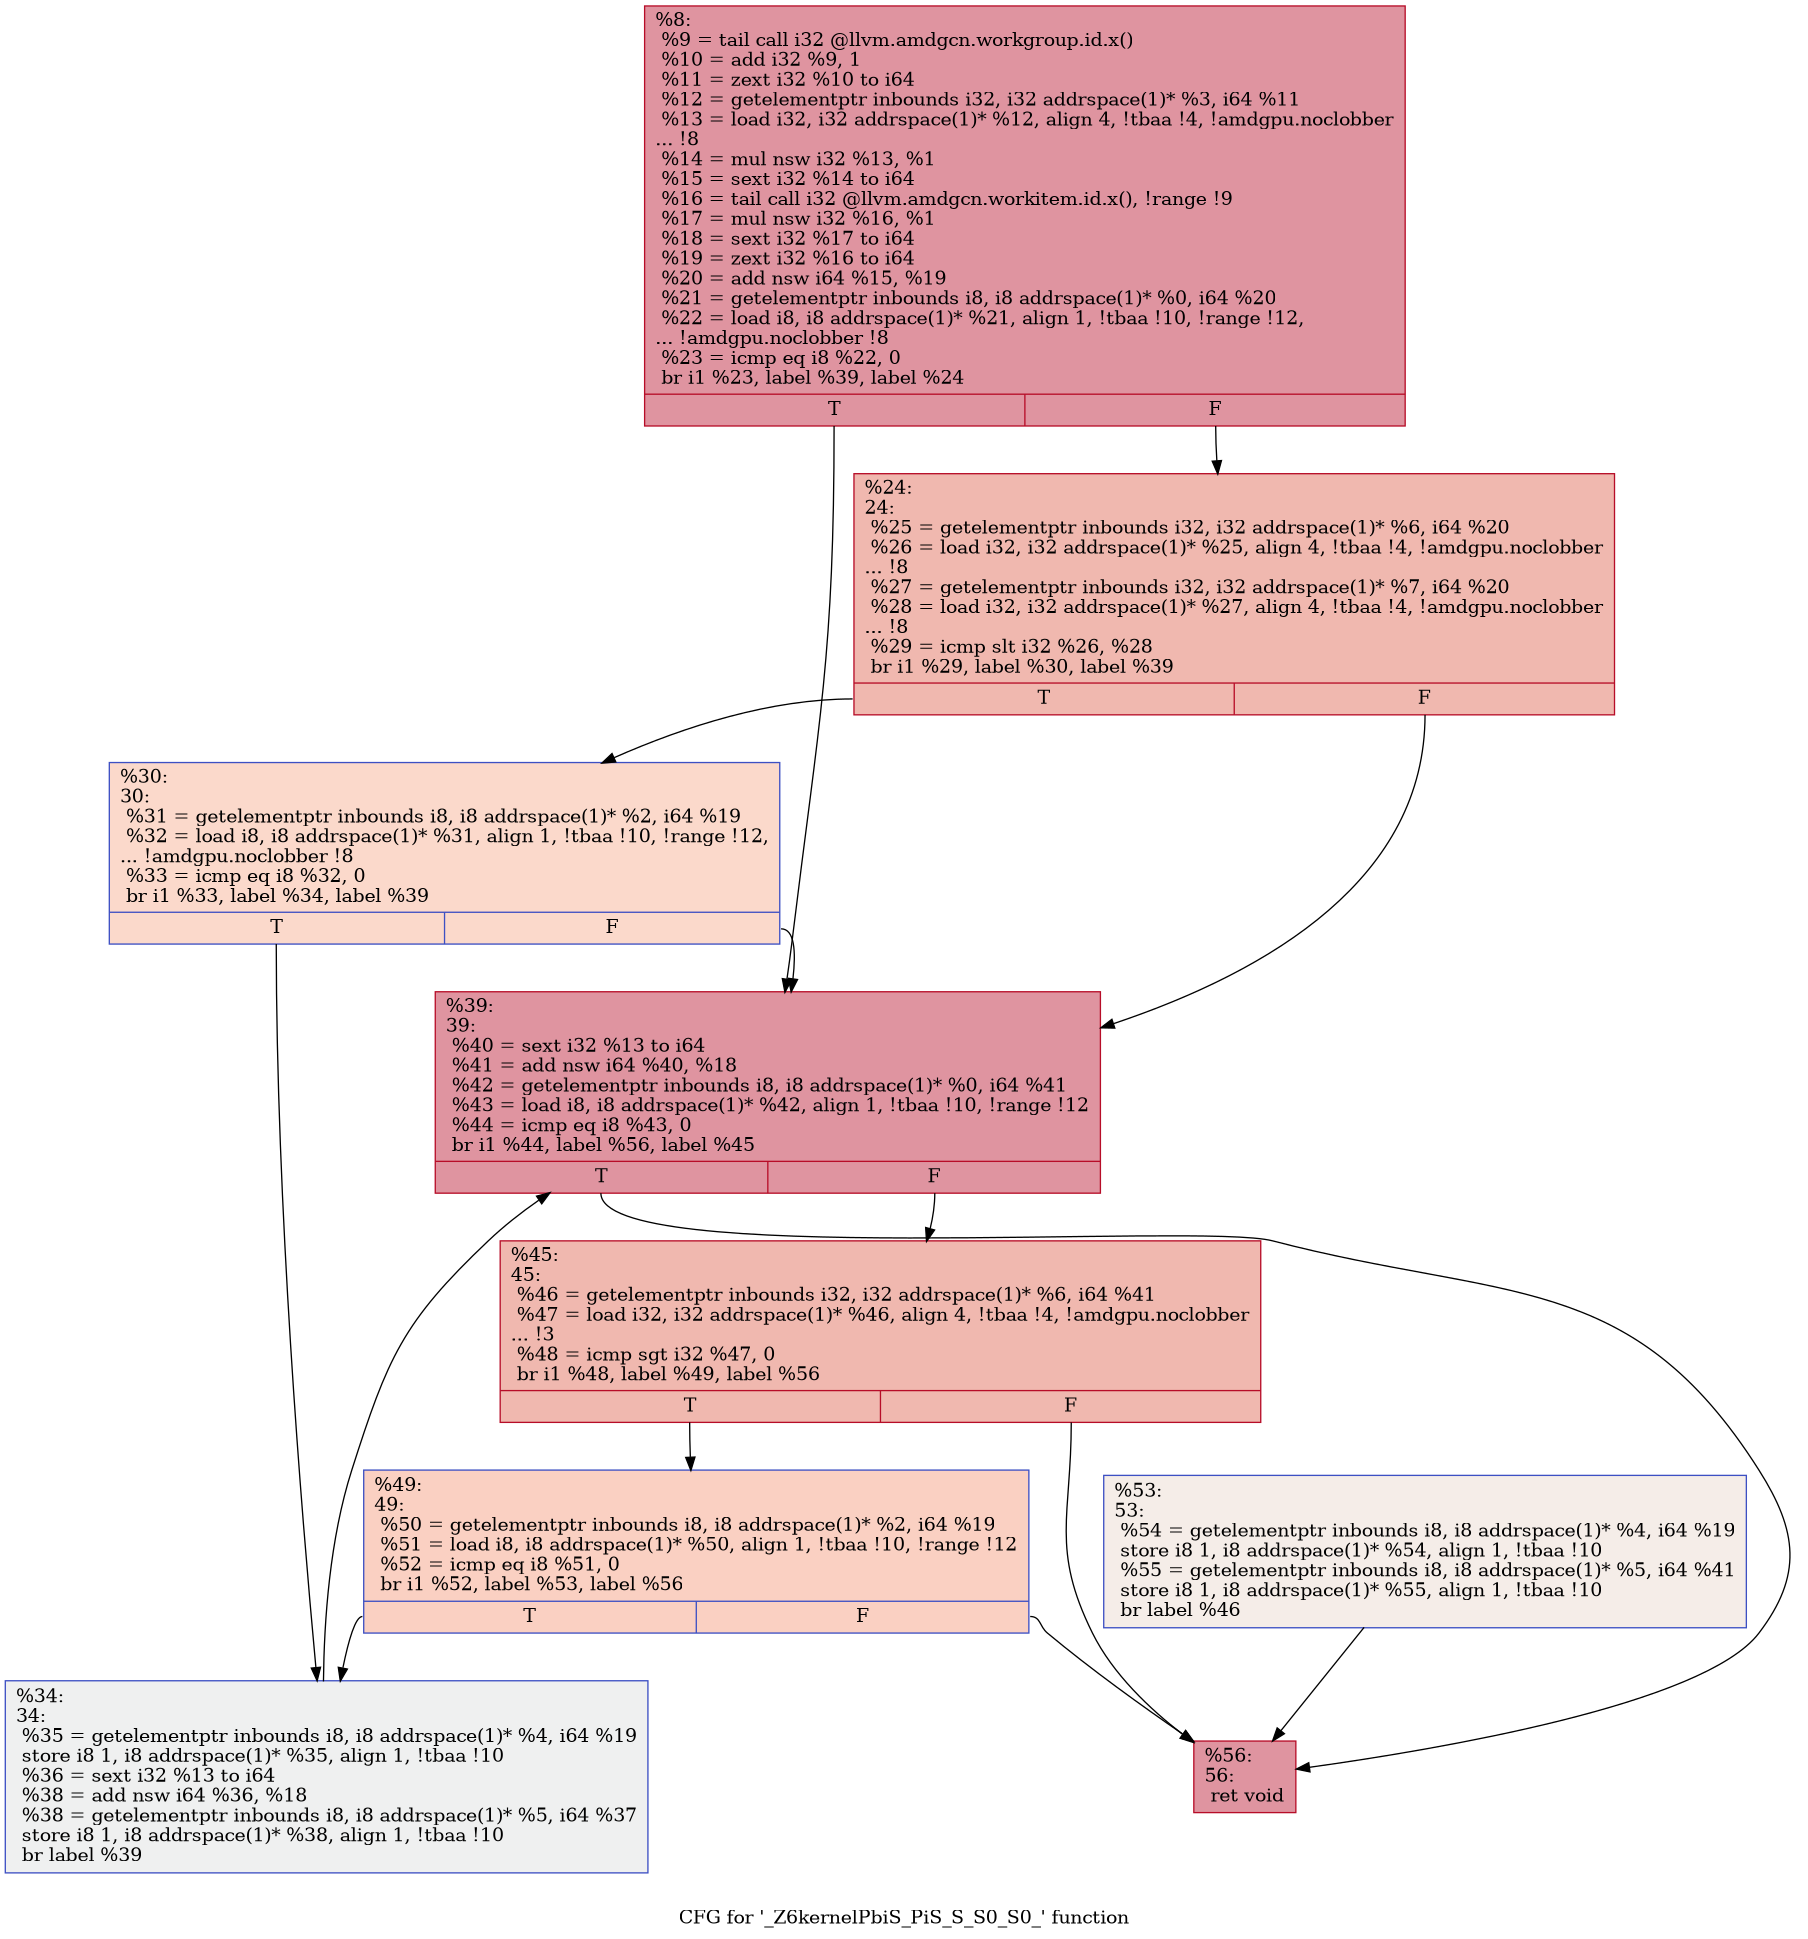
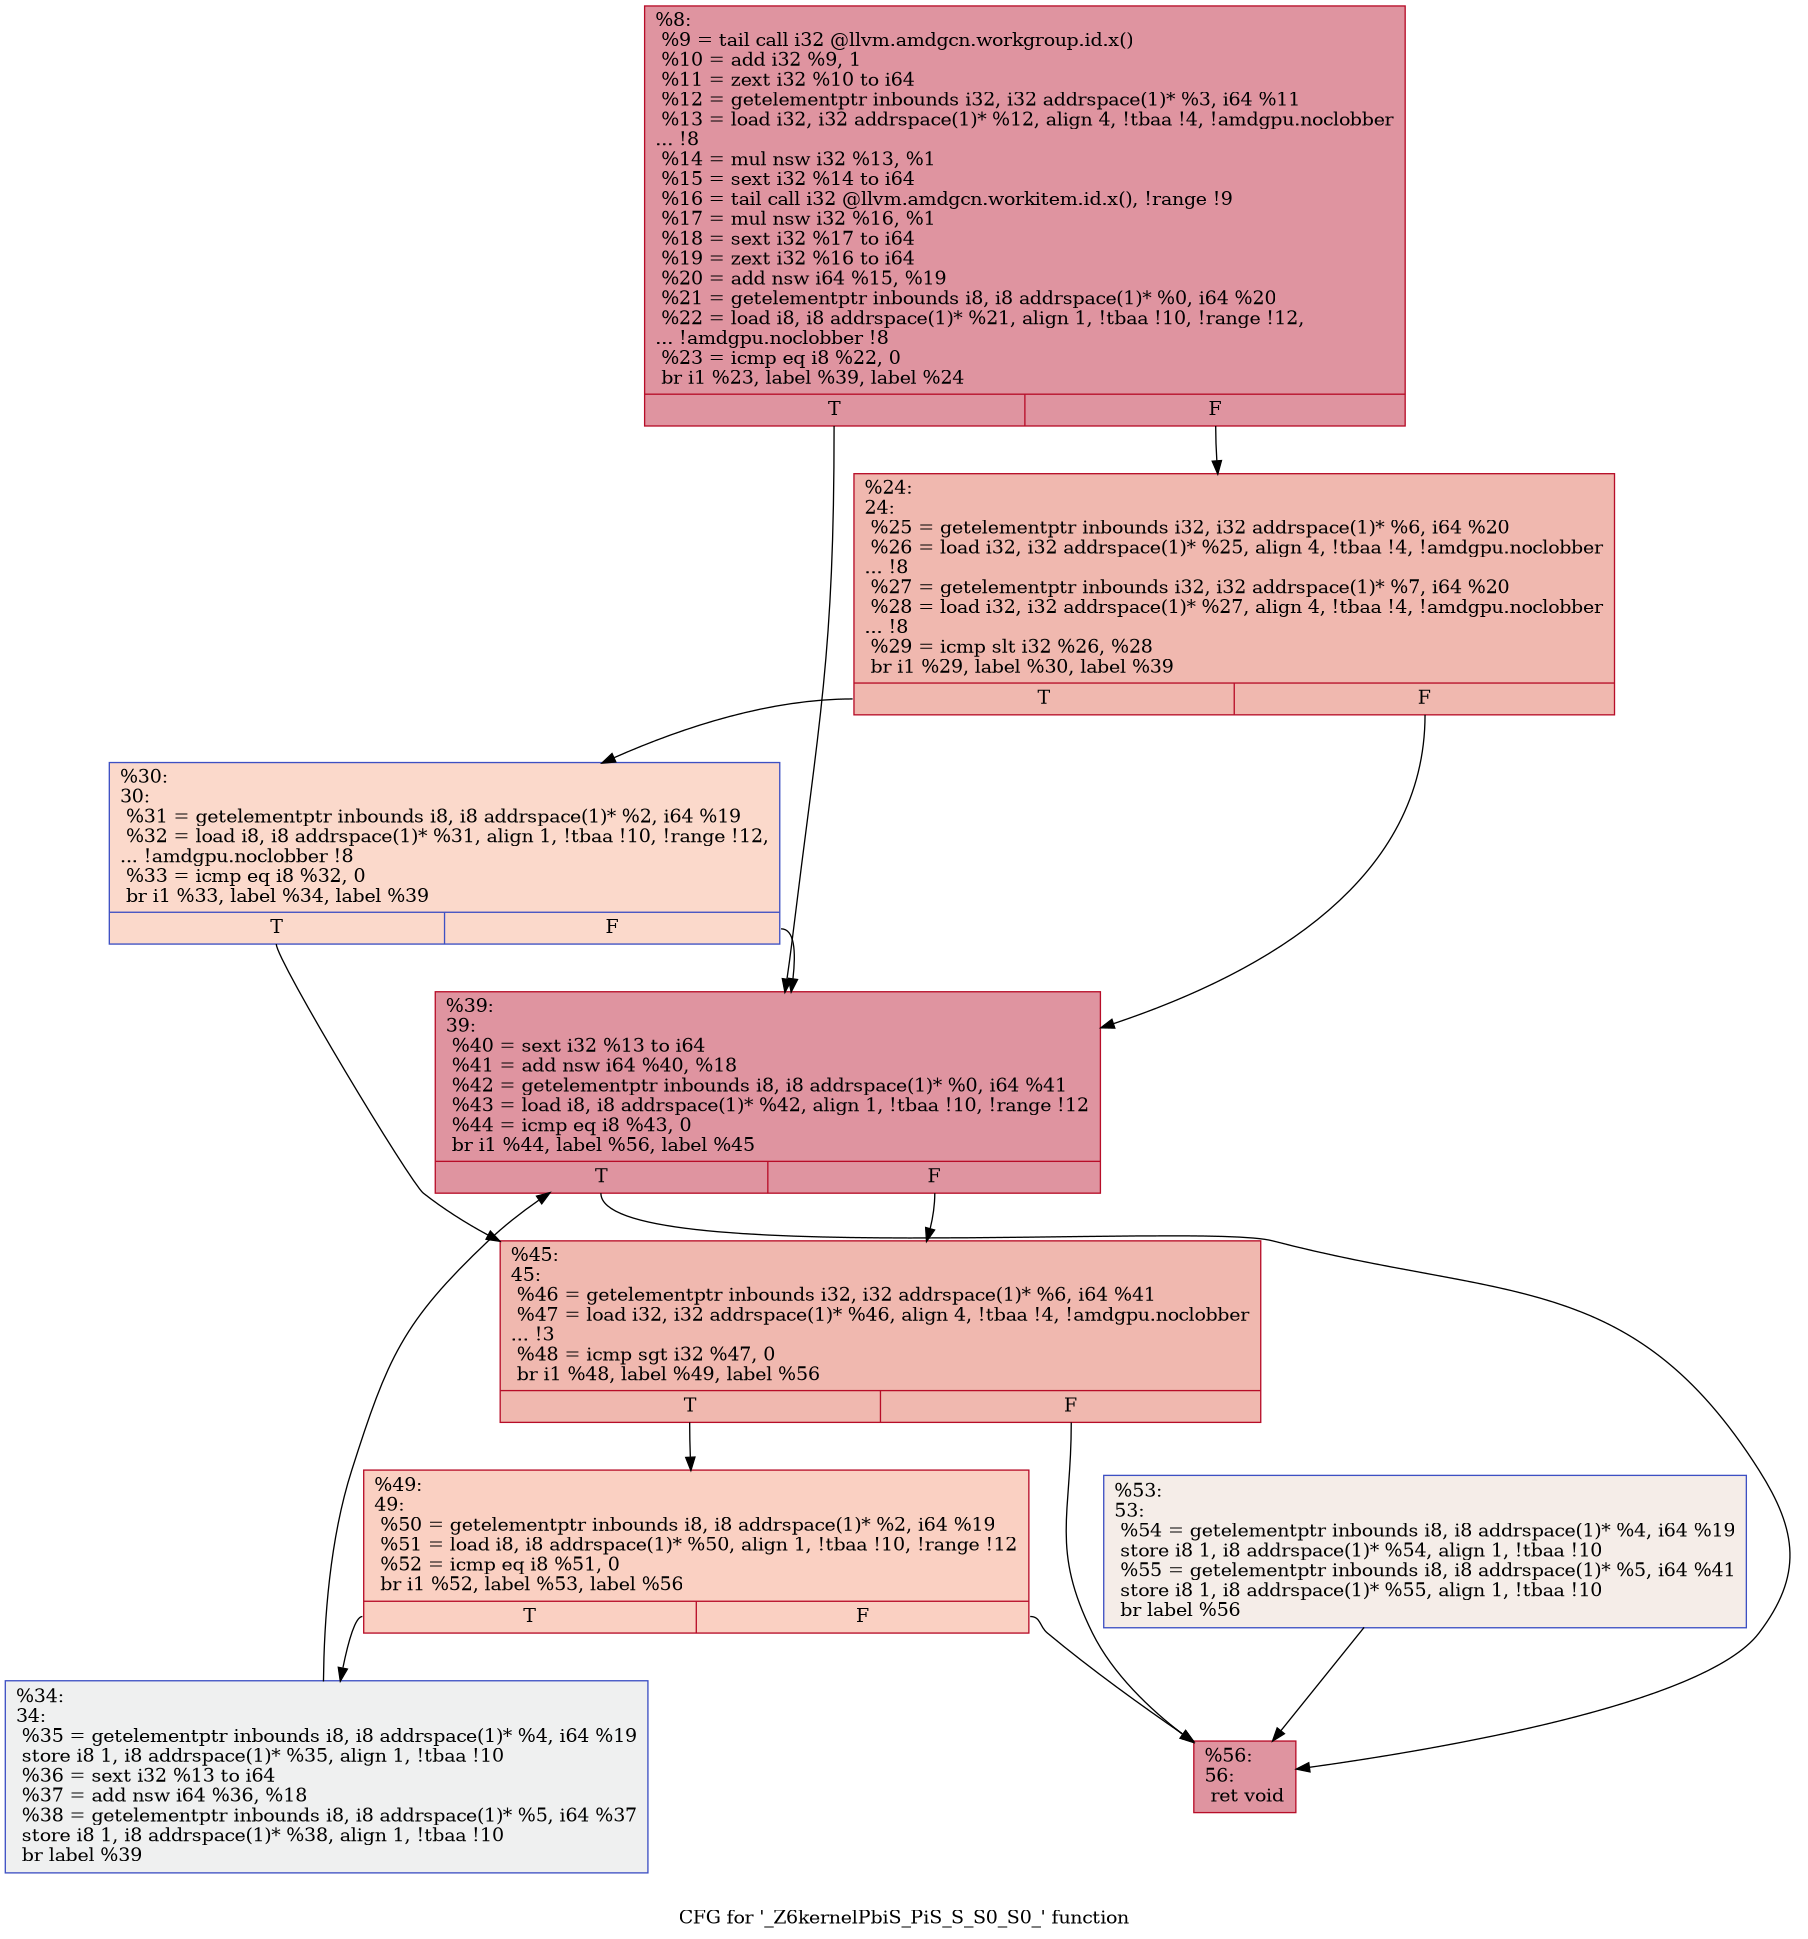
edge "%30:" -> "%34:": now "%30:" -> "%45:"
node "%49:": color #3d50c3ff -> #b70d28ff
node "%53:": text "br label %46" -> "br label %56"
node "%34:": text "%38 = add nsw i64 %36, %18" -> "%37 = add nsw i64 %36, %18"
